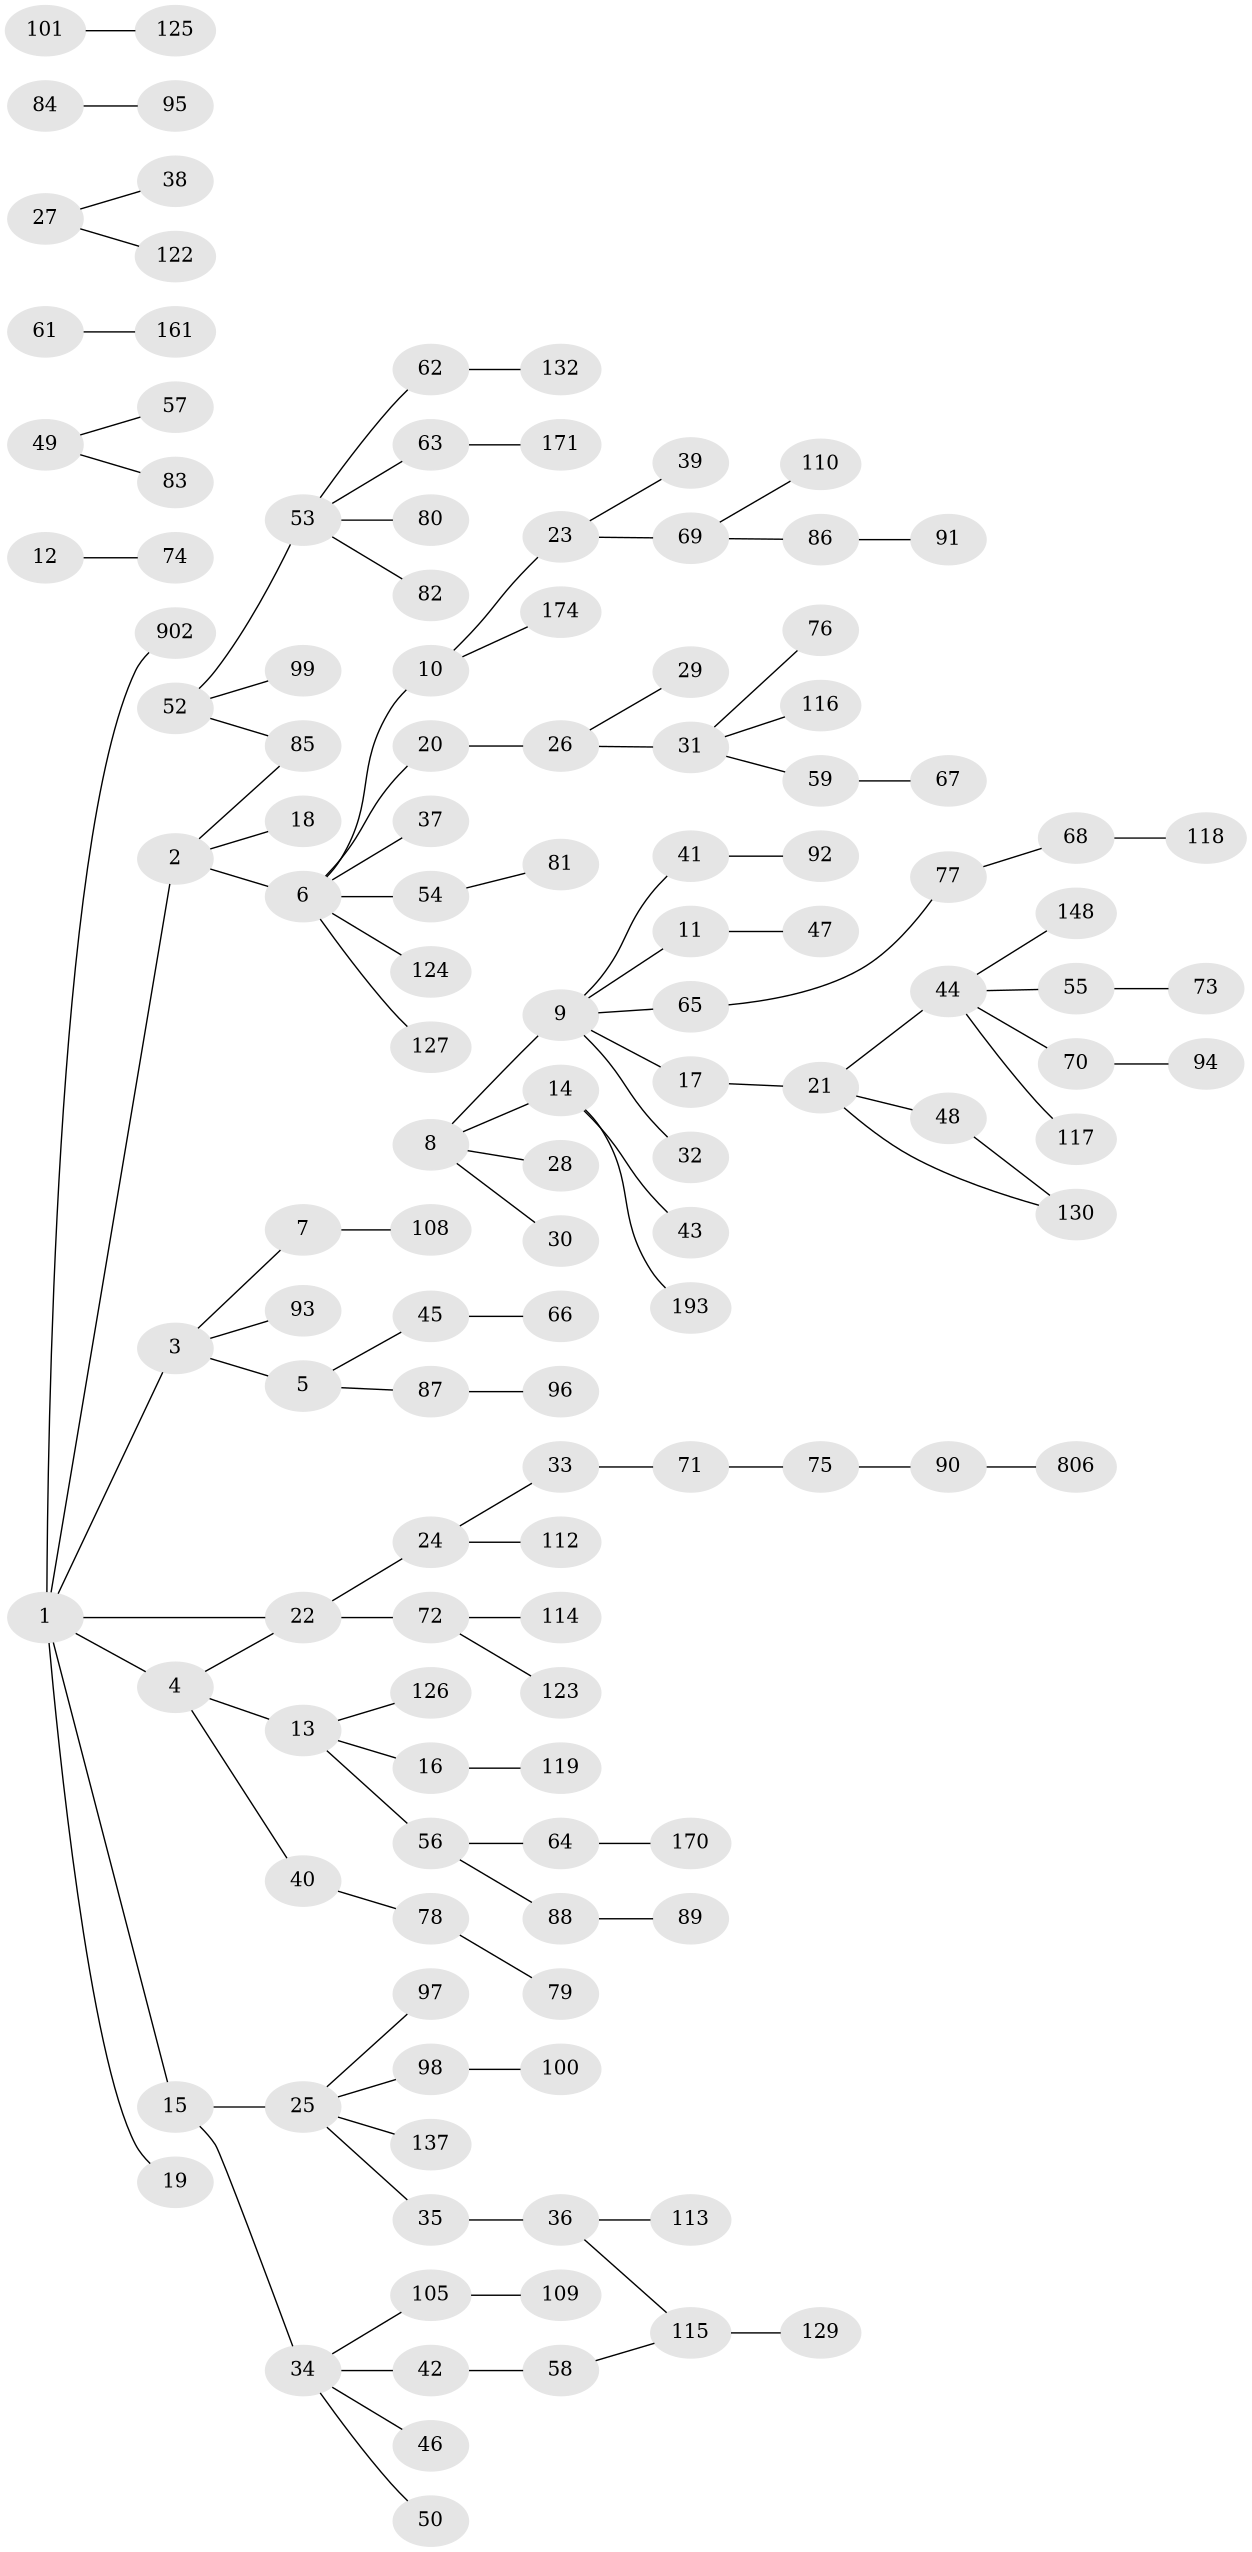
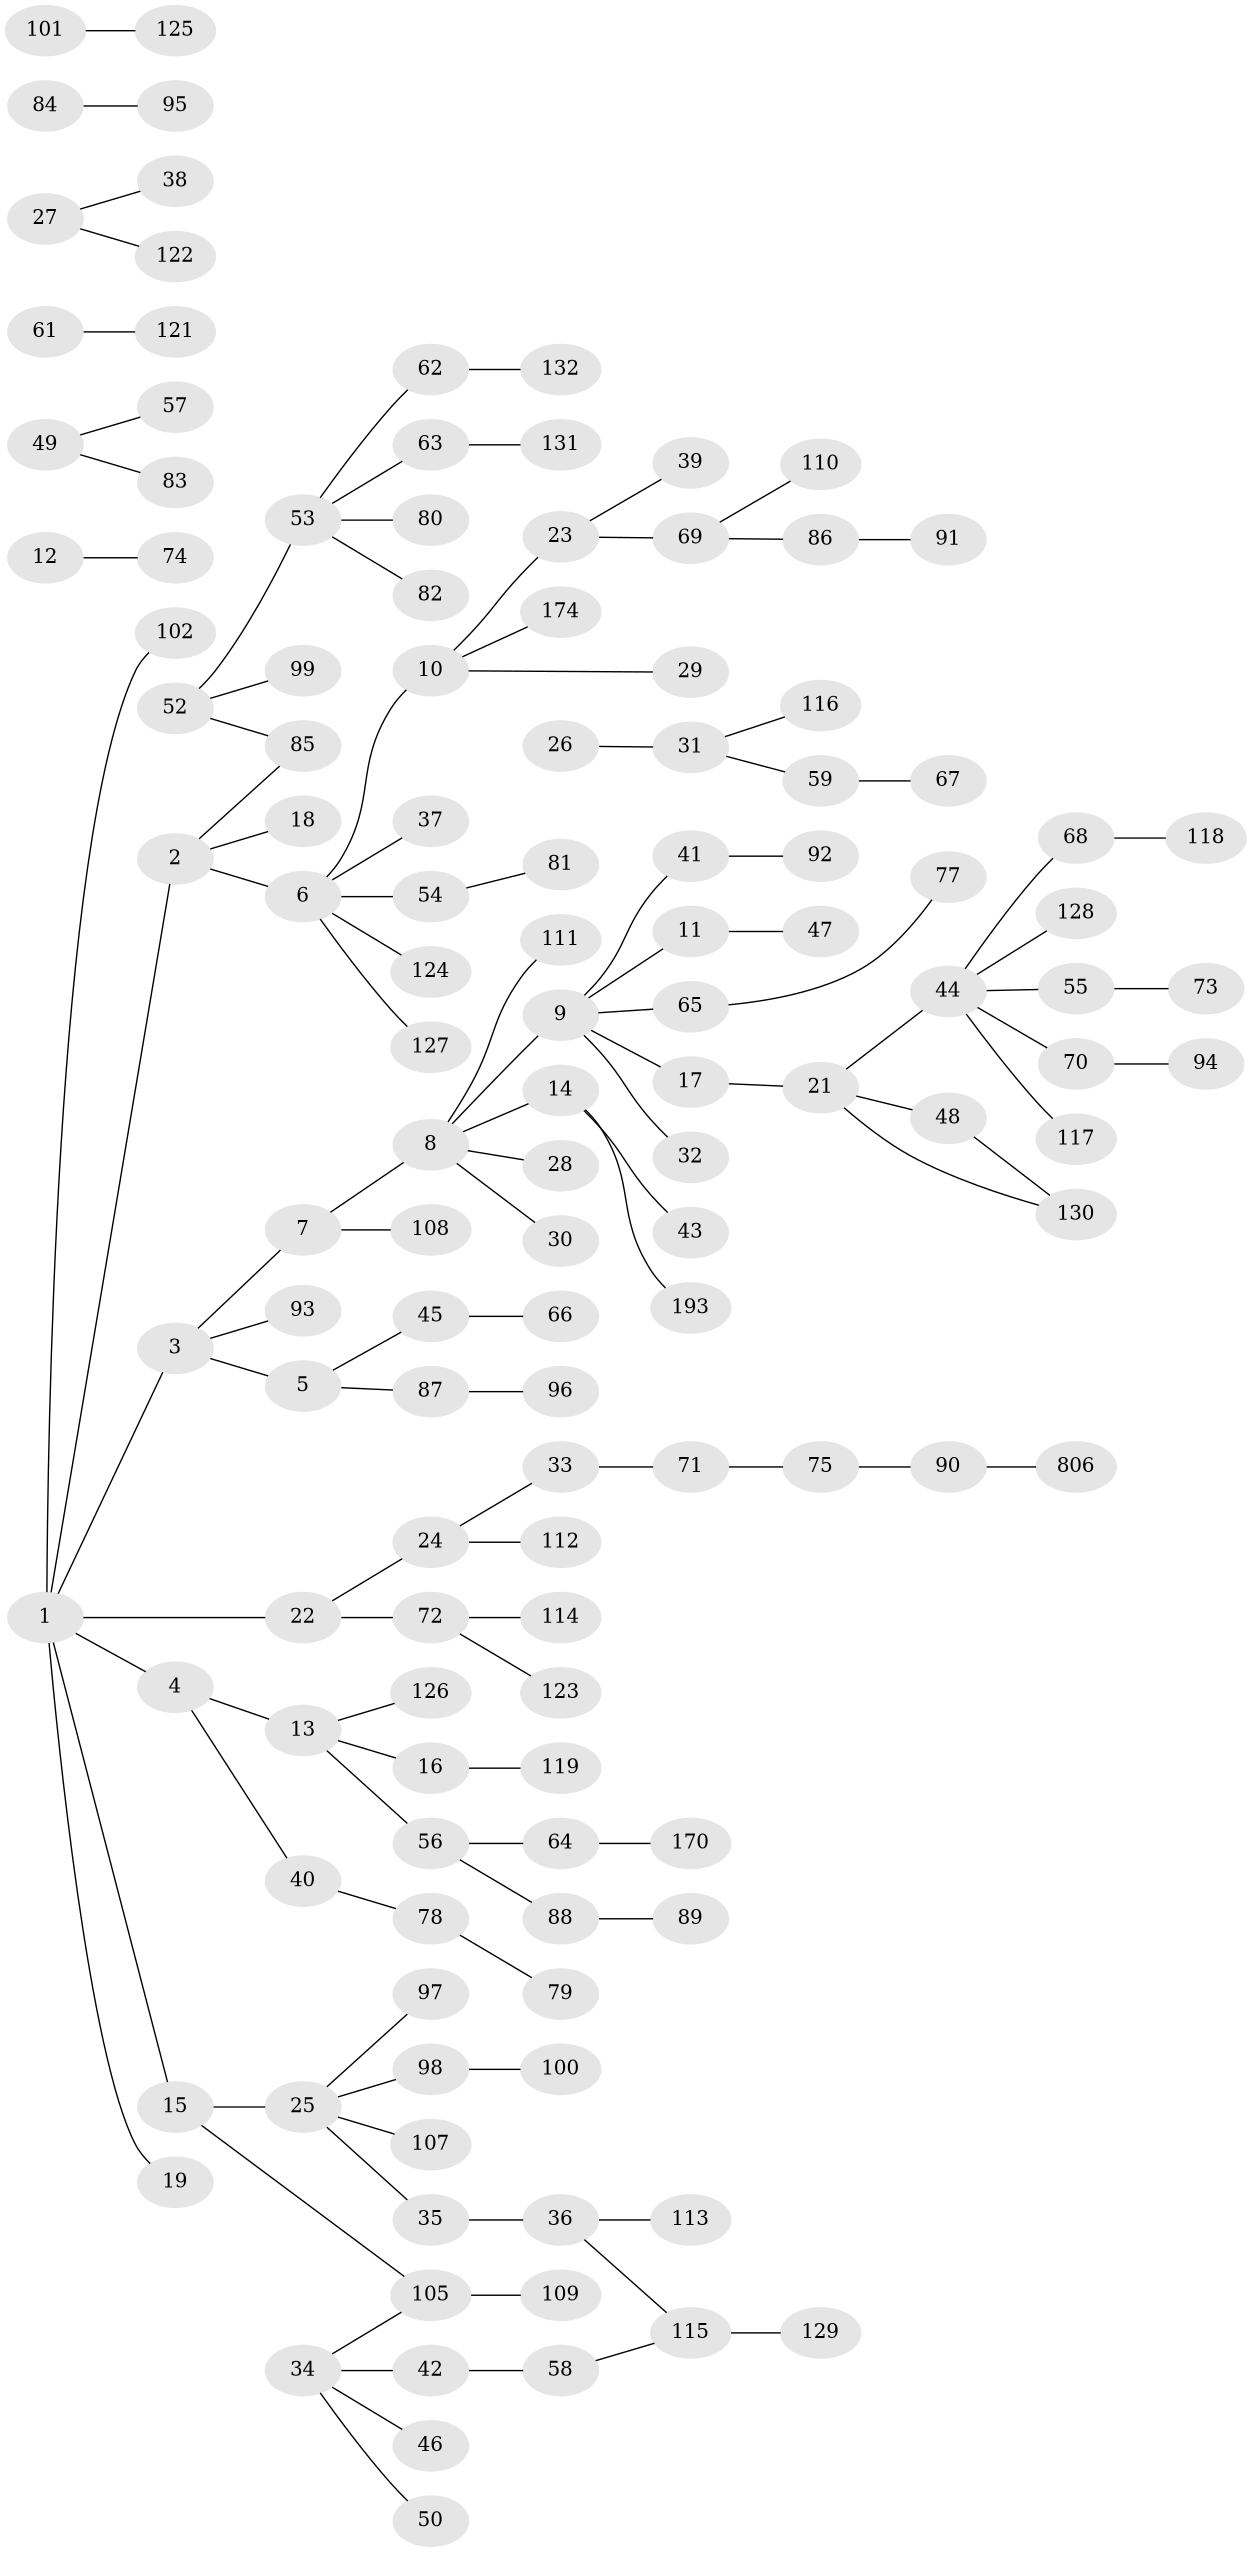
node "161": label "161" -> "121"
node "171": label "171" -> "131"
node "76": removed
node "902": label "902" -> "102"
edge "29" -- "26": now "29" -- "10"
node "20": removed
edge "68" -- "77": now "68" -- "44"
node "148": label "148" -> "128"
node "111": added
edge "8" -- "7": added
edge "22" -- "4": removed
node "137": label "137" -> "107"
edge "15" -- "34": now "15" -- "105"
